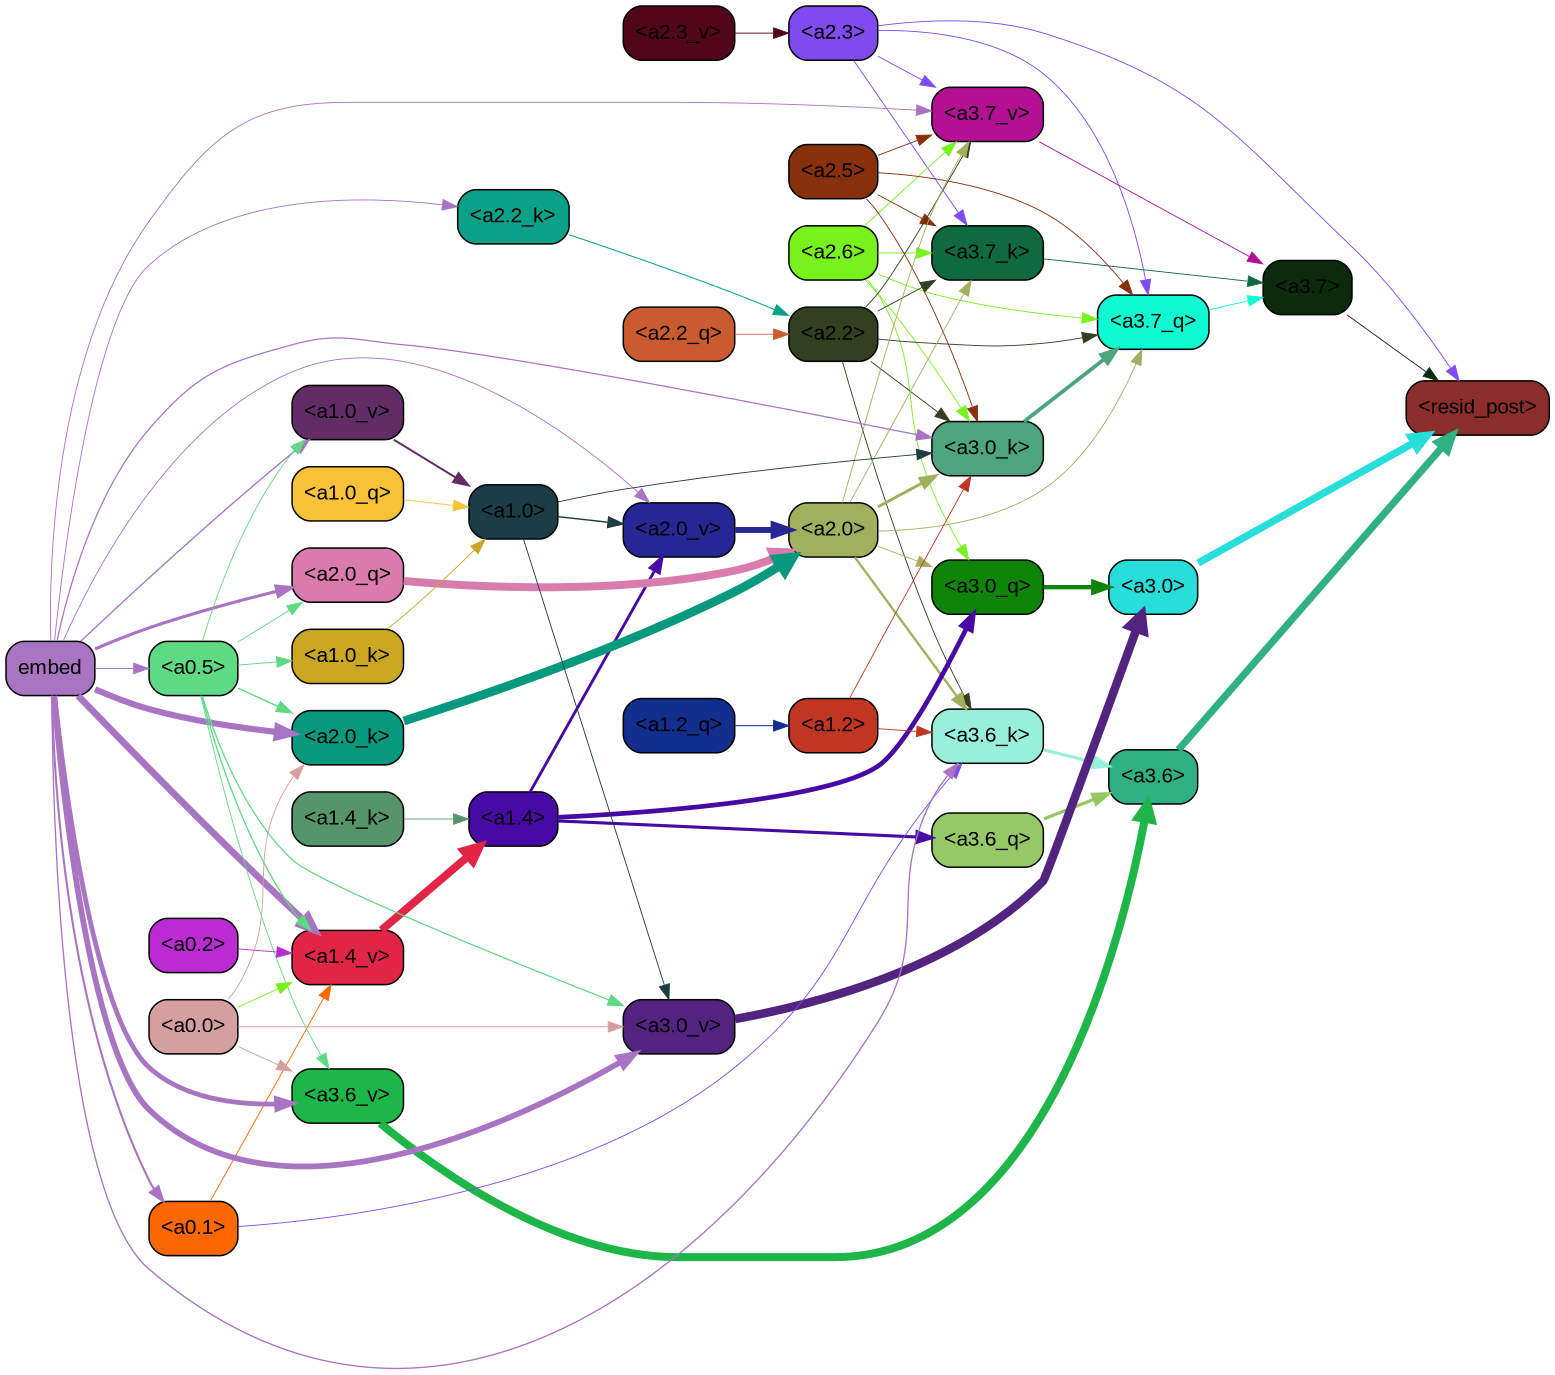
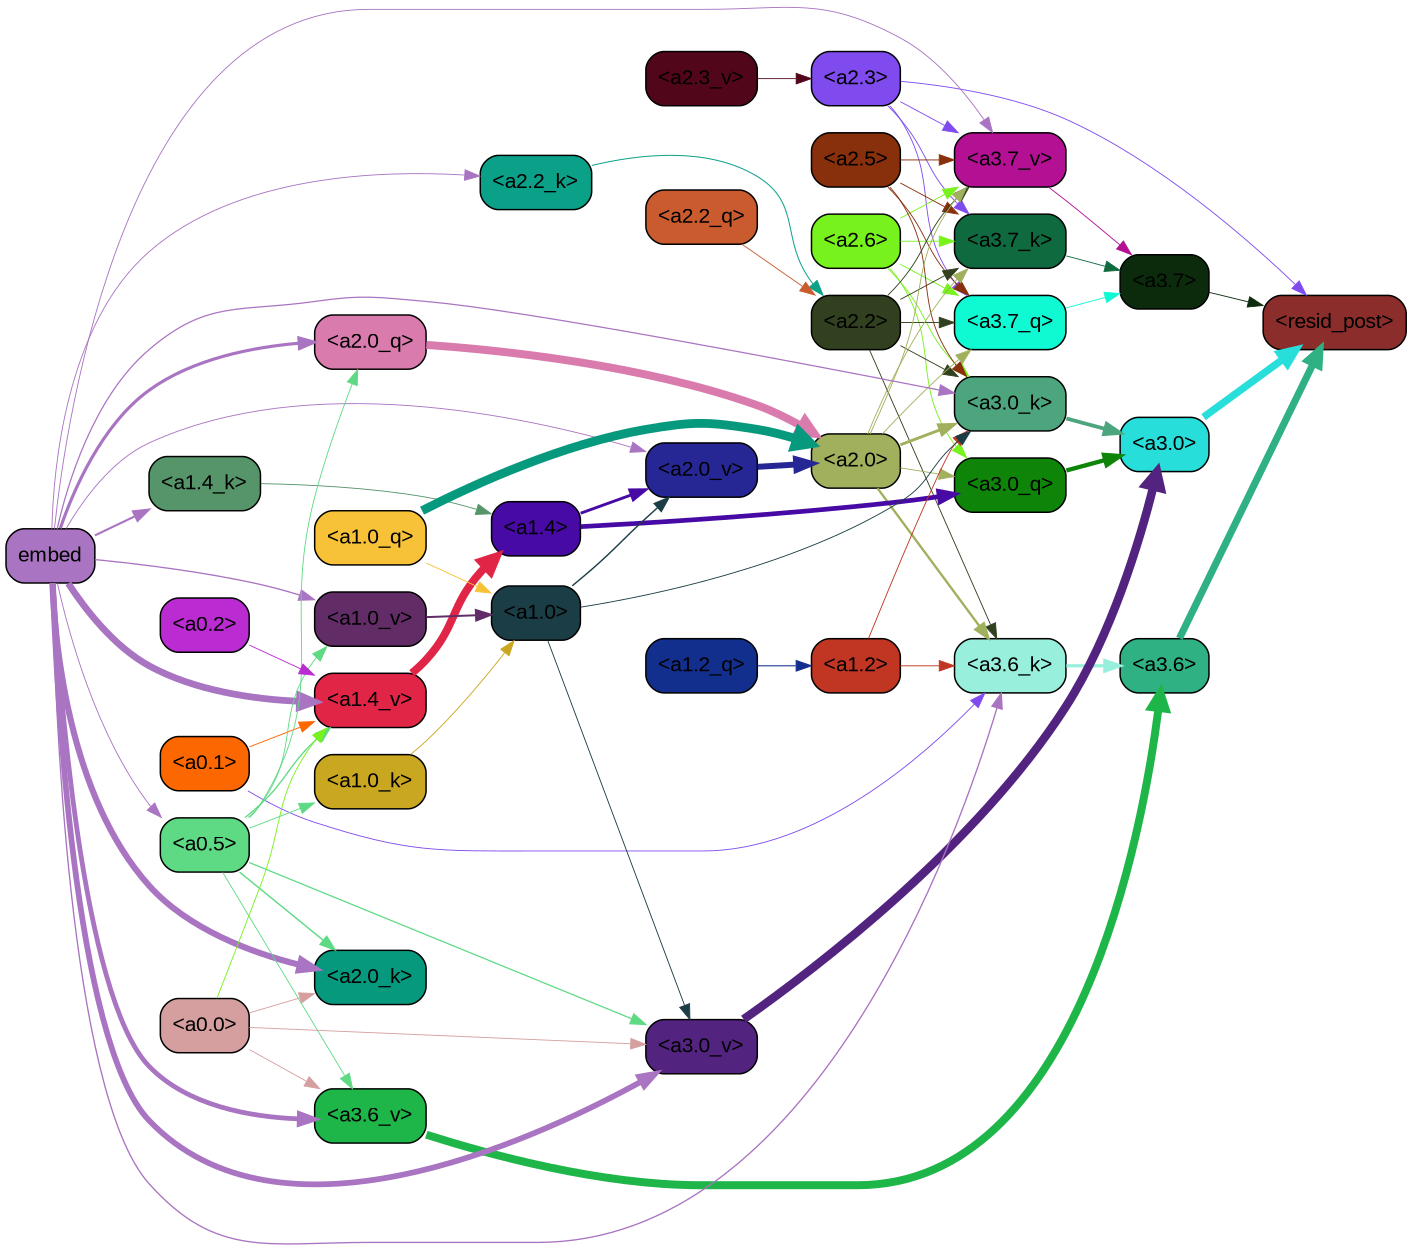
edge "<a3.0_k>" -> "<a3.7_q>": now "<a3.0_k>" -> "<a3.0>"
edge "<a2.0_k>" -> "<a2.0>": now "<a1.0_q>" -> "<a2.0>"
node "<a3.6_q>": removed
edge "embed" -> "<a0.1>": now "embed" -> "<a1.4_k>"
